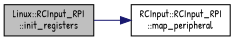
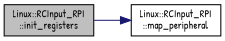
node "RCInput::RCInput_RPI ::map_peripheral": label "RCInput::RCInput_RPI ::map_peripheral" -> "Linux::RCInput_RPI ::map_peripheral"
